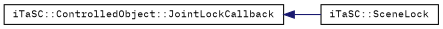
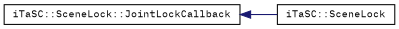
node "iTaSC::ControlledObject::JointLockCallback": label "iTaSC::ControlledObject::JointLockCallback" -> "iTaSC::SceneLock::JointLockCallback"
